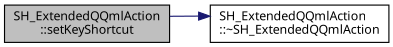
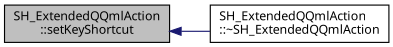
edge "SH_ExtendedQQmlAction ::setKeyShortcut" -> "SH_ExtendedQQmlAction ::~SH_ExtendedQQmlAction": reversed
